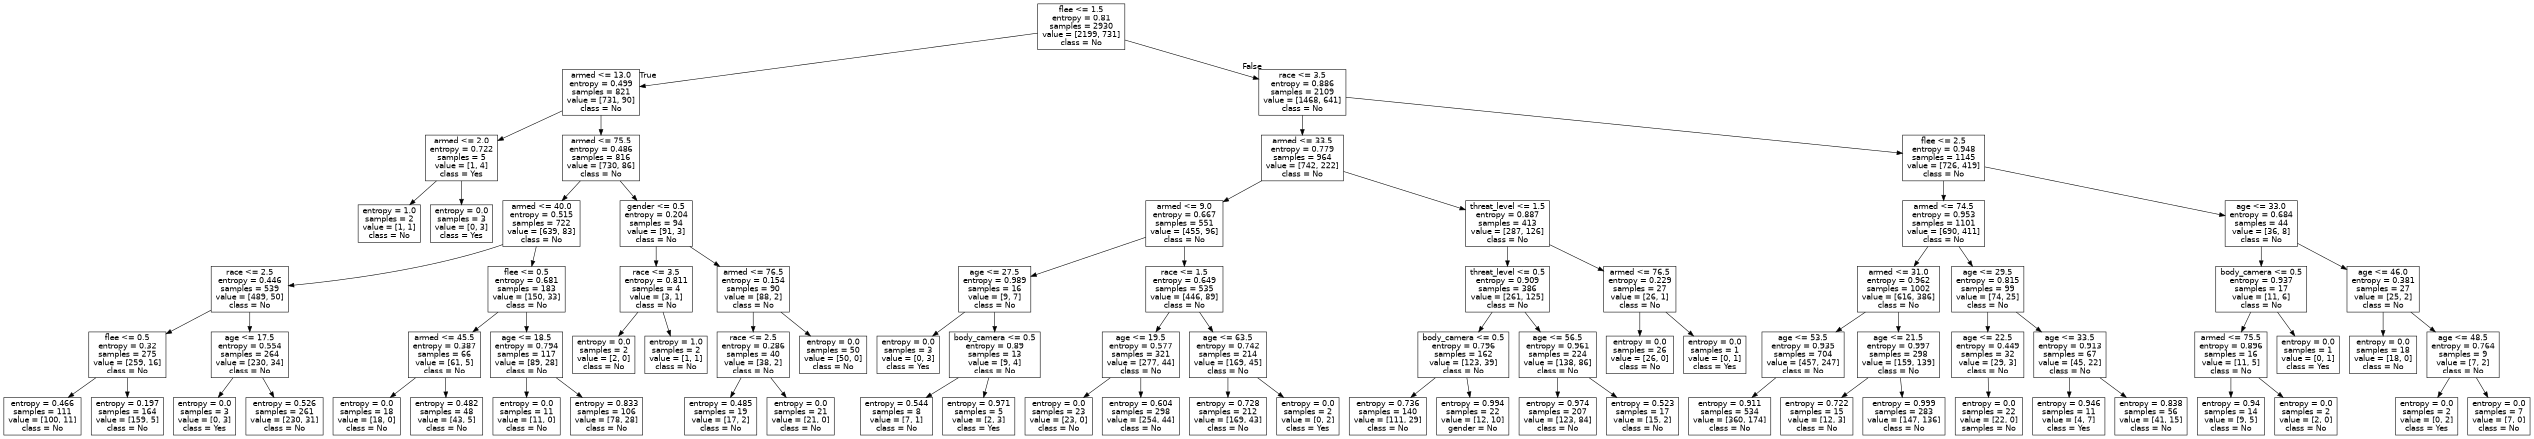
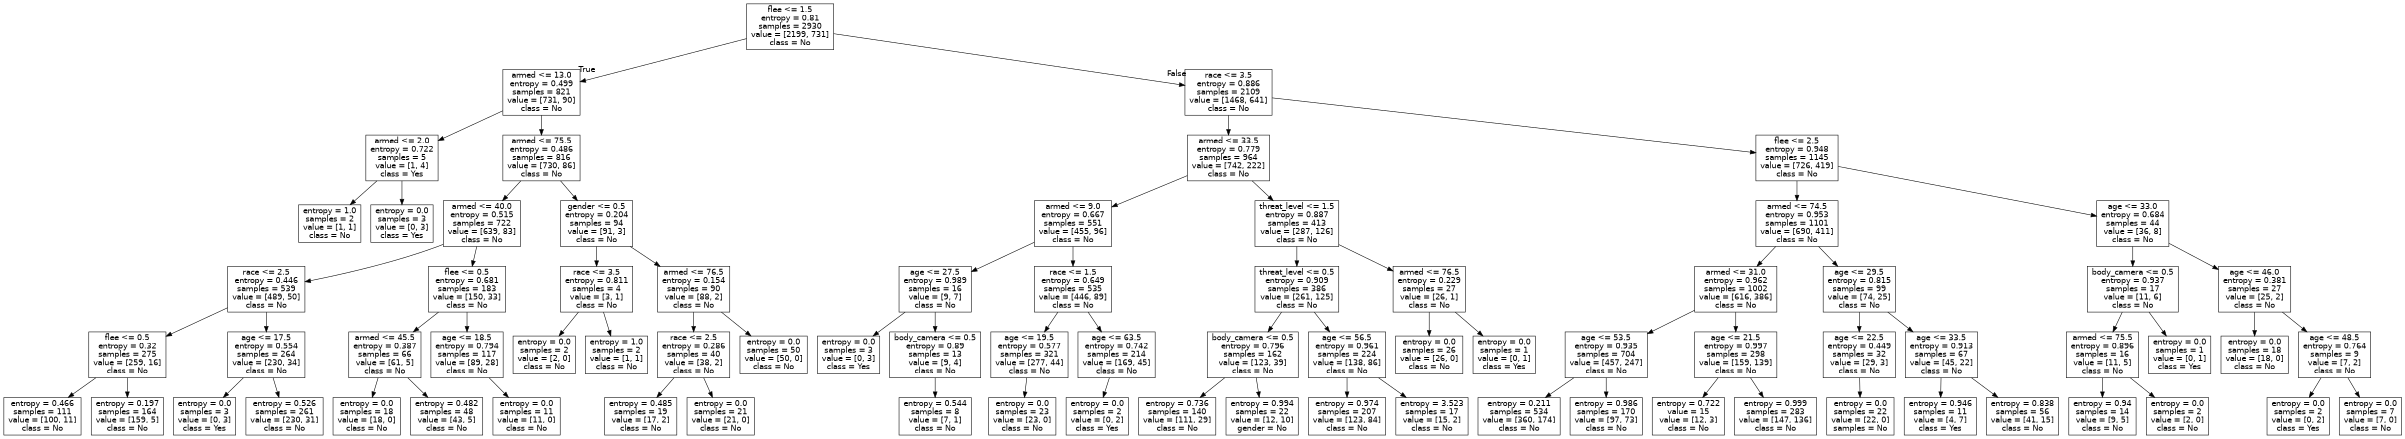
node "entropy = 0.833 samples = 106 value = [78, 28] class = No": removed
node "entropy = 0.971 samples = 5 value = [2, 3] class = Yes": removed
node "entropy = 0.604 samples = 298 value = [254, 44] class = No": removed
node "entropy = 0.728 samples = 212 value = [169, 43] class = No": removed
node "entropy = 0.986 samples = 170 value = [97, 73] class = No": added
node "entropy = 0.523 samples = 17 value = [15, 2] class = No": label "entropy = 0.523 samples = 17 value = [15, 2] class = No" -> "entropy = 3.523 samples = 17 value = [15, 2] class = No"
node "entropy = 0.911 samples = 534 value = [360, 174] class = No": label "entropy = 0.911 samples = 534 value = [360, 174] class = No" -> "entropy = 0.211 samples = 534 value = [360, 174] class = No"
node "entropy = 0.722 samples = 15 value = [12, 3] class = No": label "entropy = 0.722 samples = 15 value = [12, 3] class = No" -> "entropy = 0.722 value = 15 value = [12, 3] class = No"
